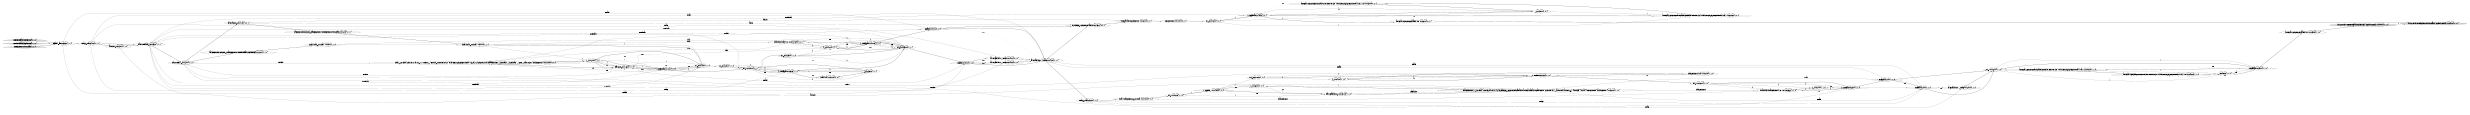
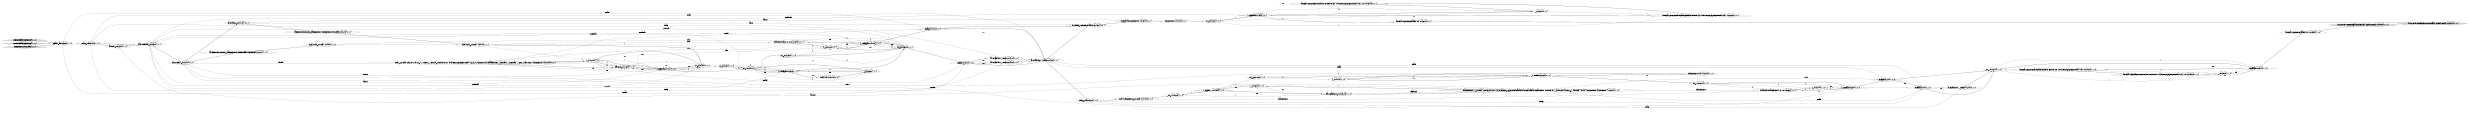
edge "final int numOfThreads = 5@@@5@@@['1', '1', '1']" -> "i < numOfThreads@@@11@@@['1', '1', '1']": label "numOfThreads" -> "batchSize"
